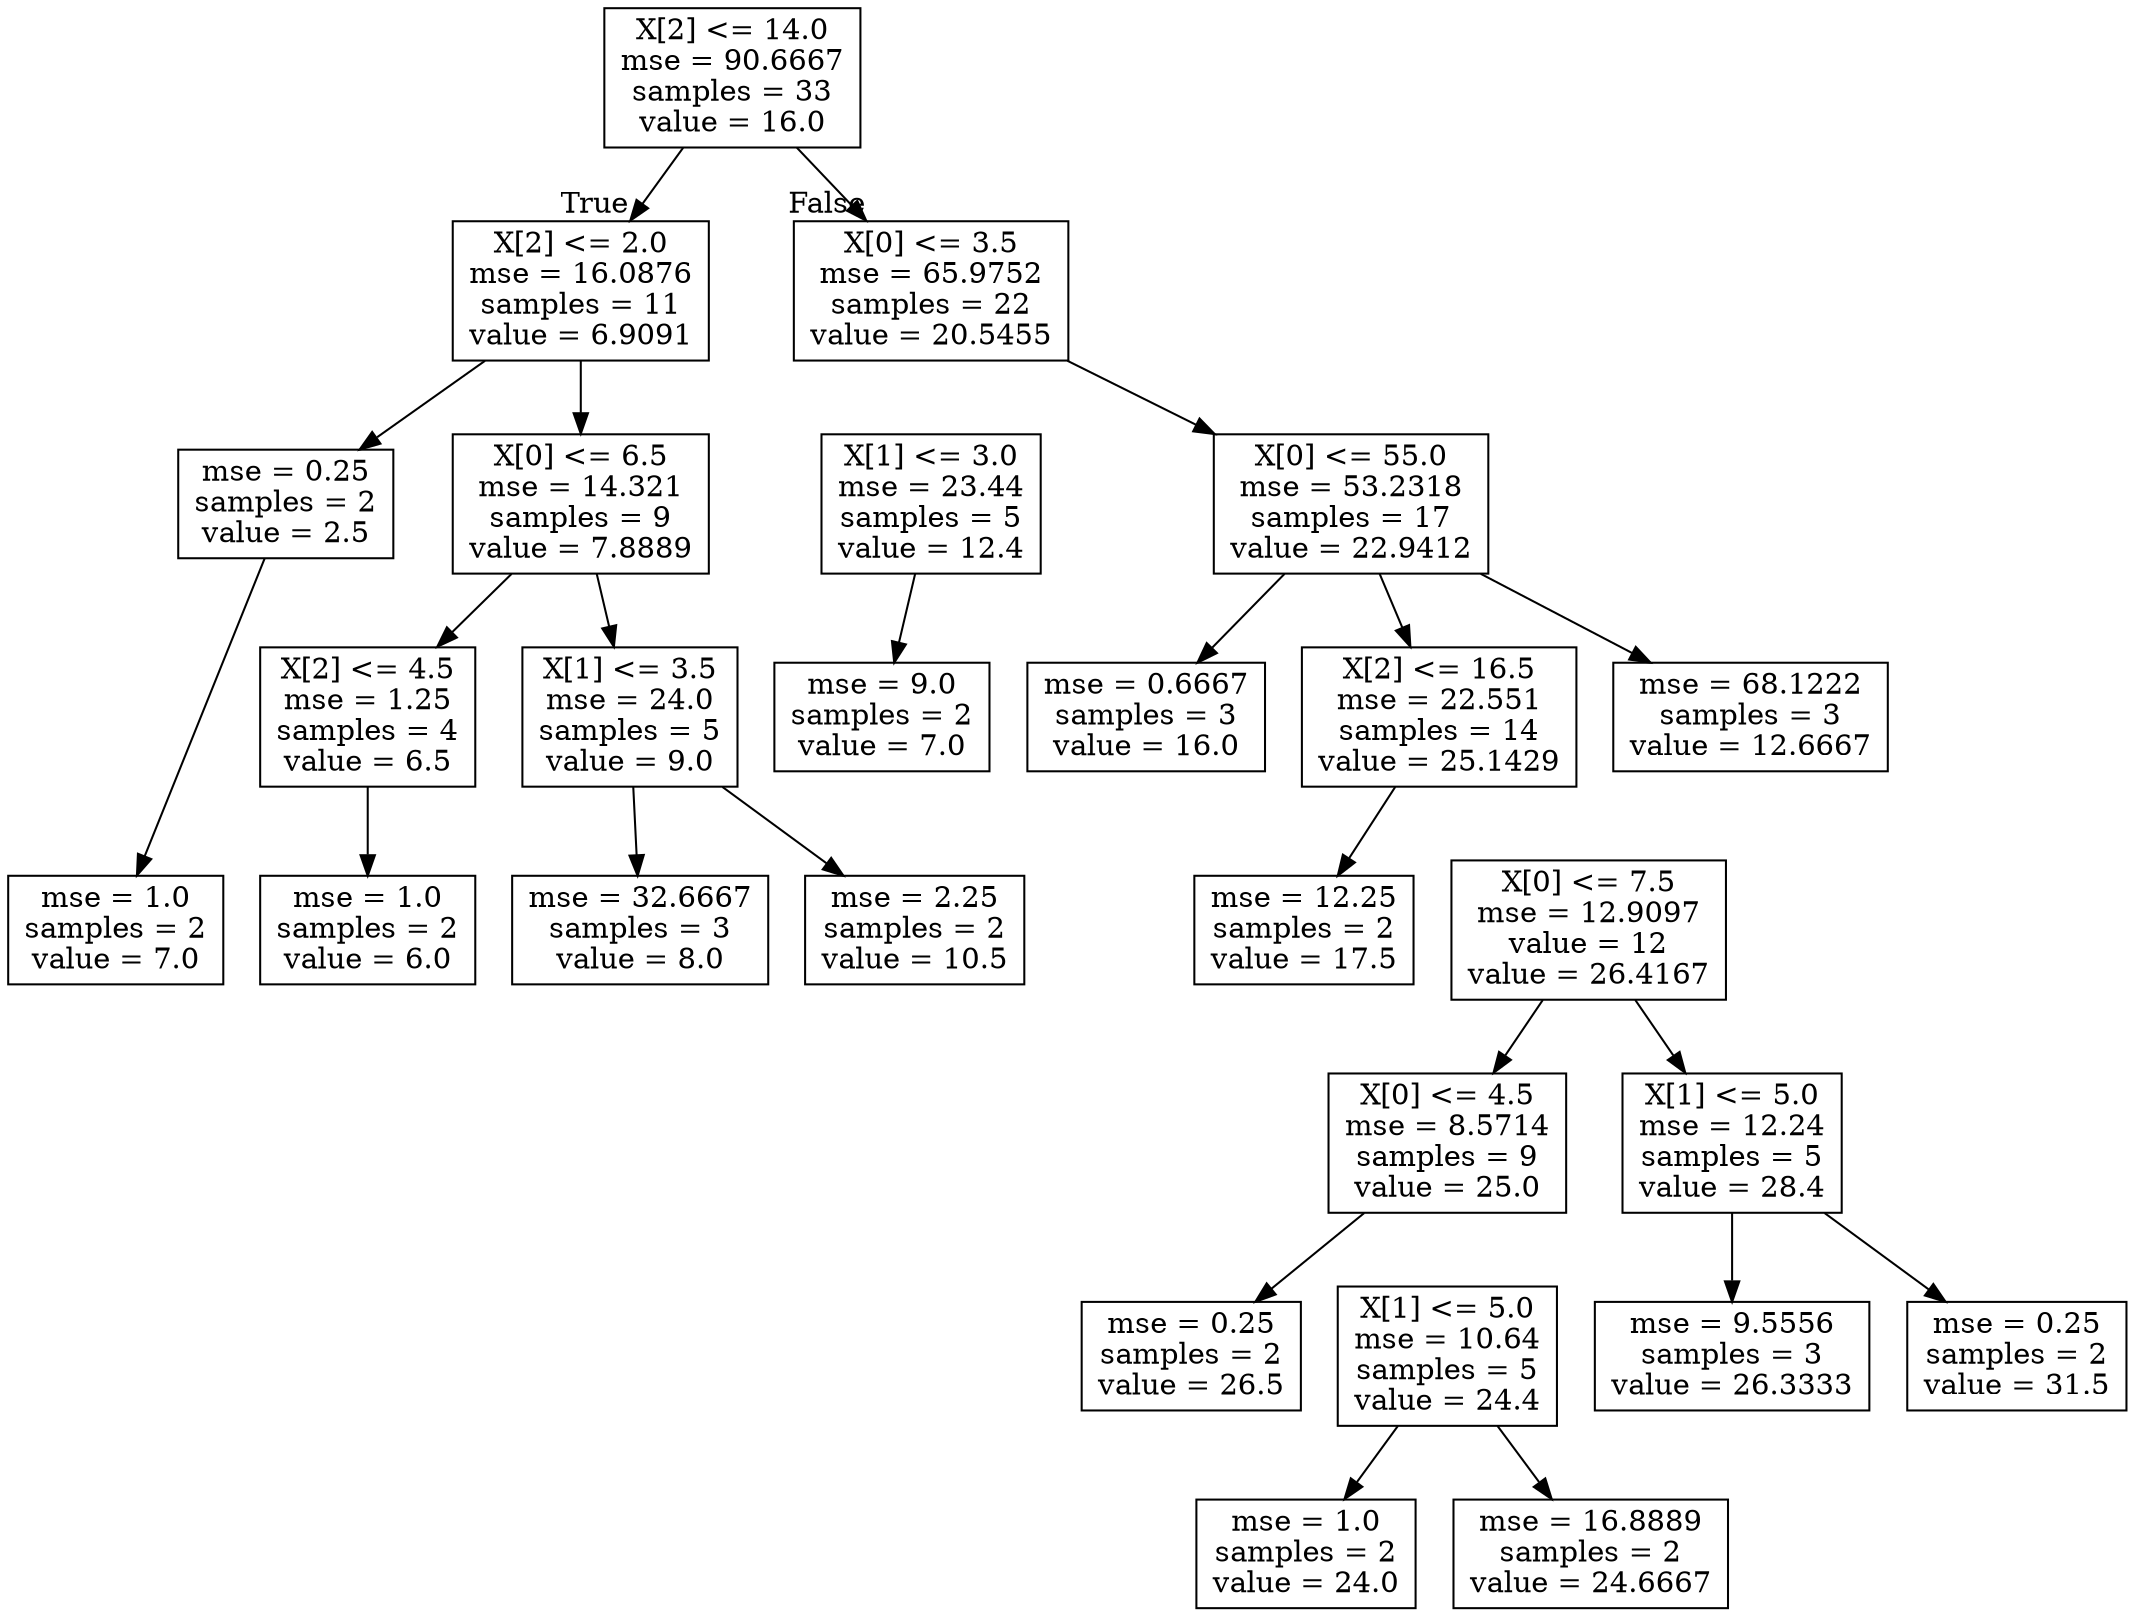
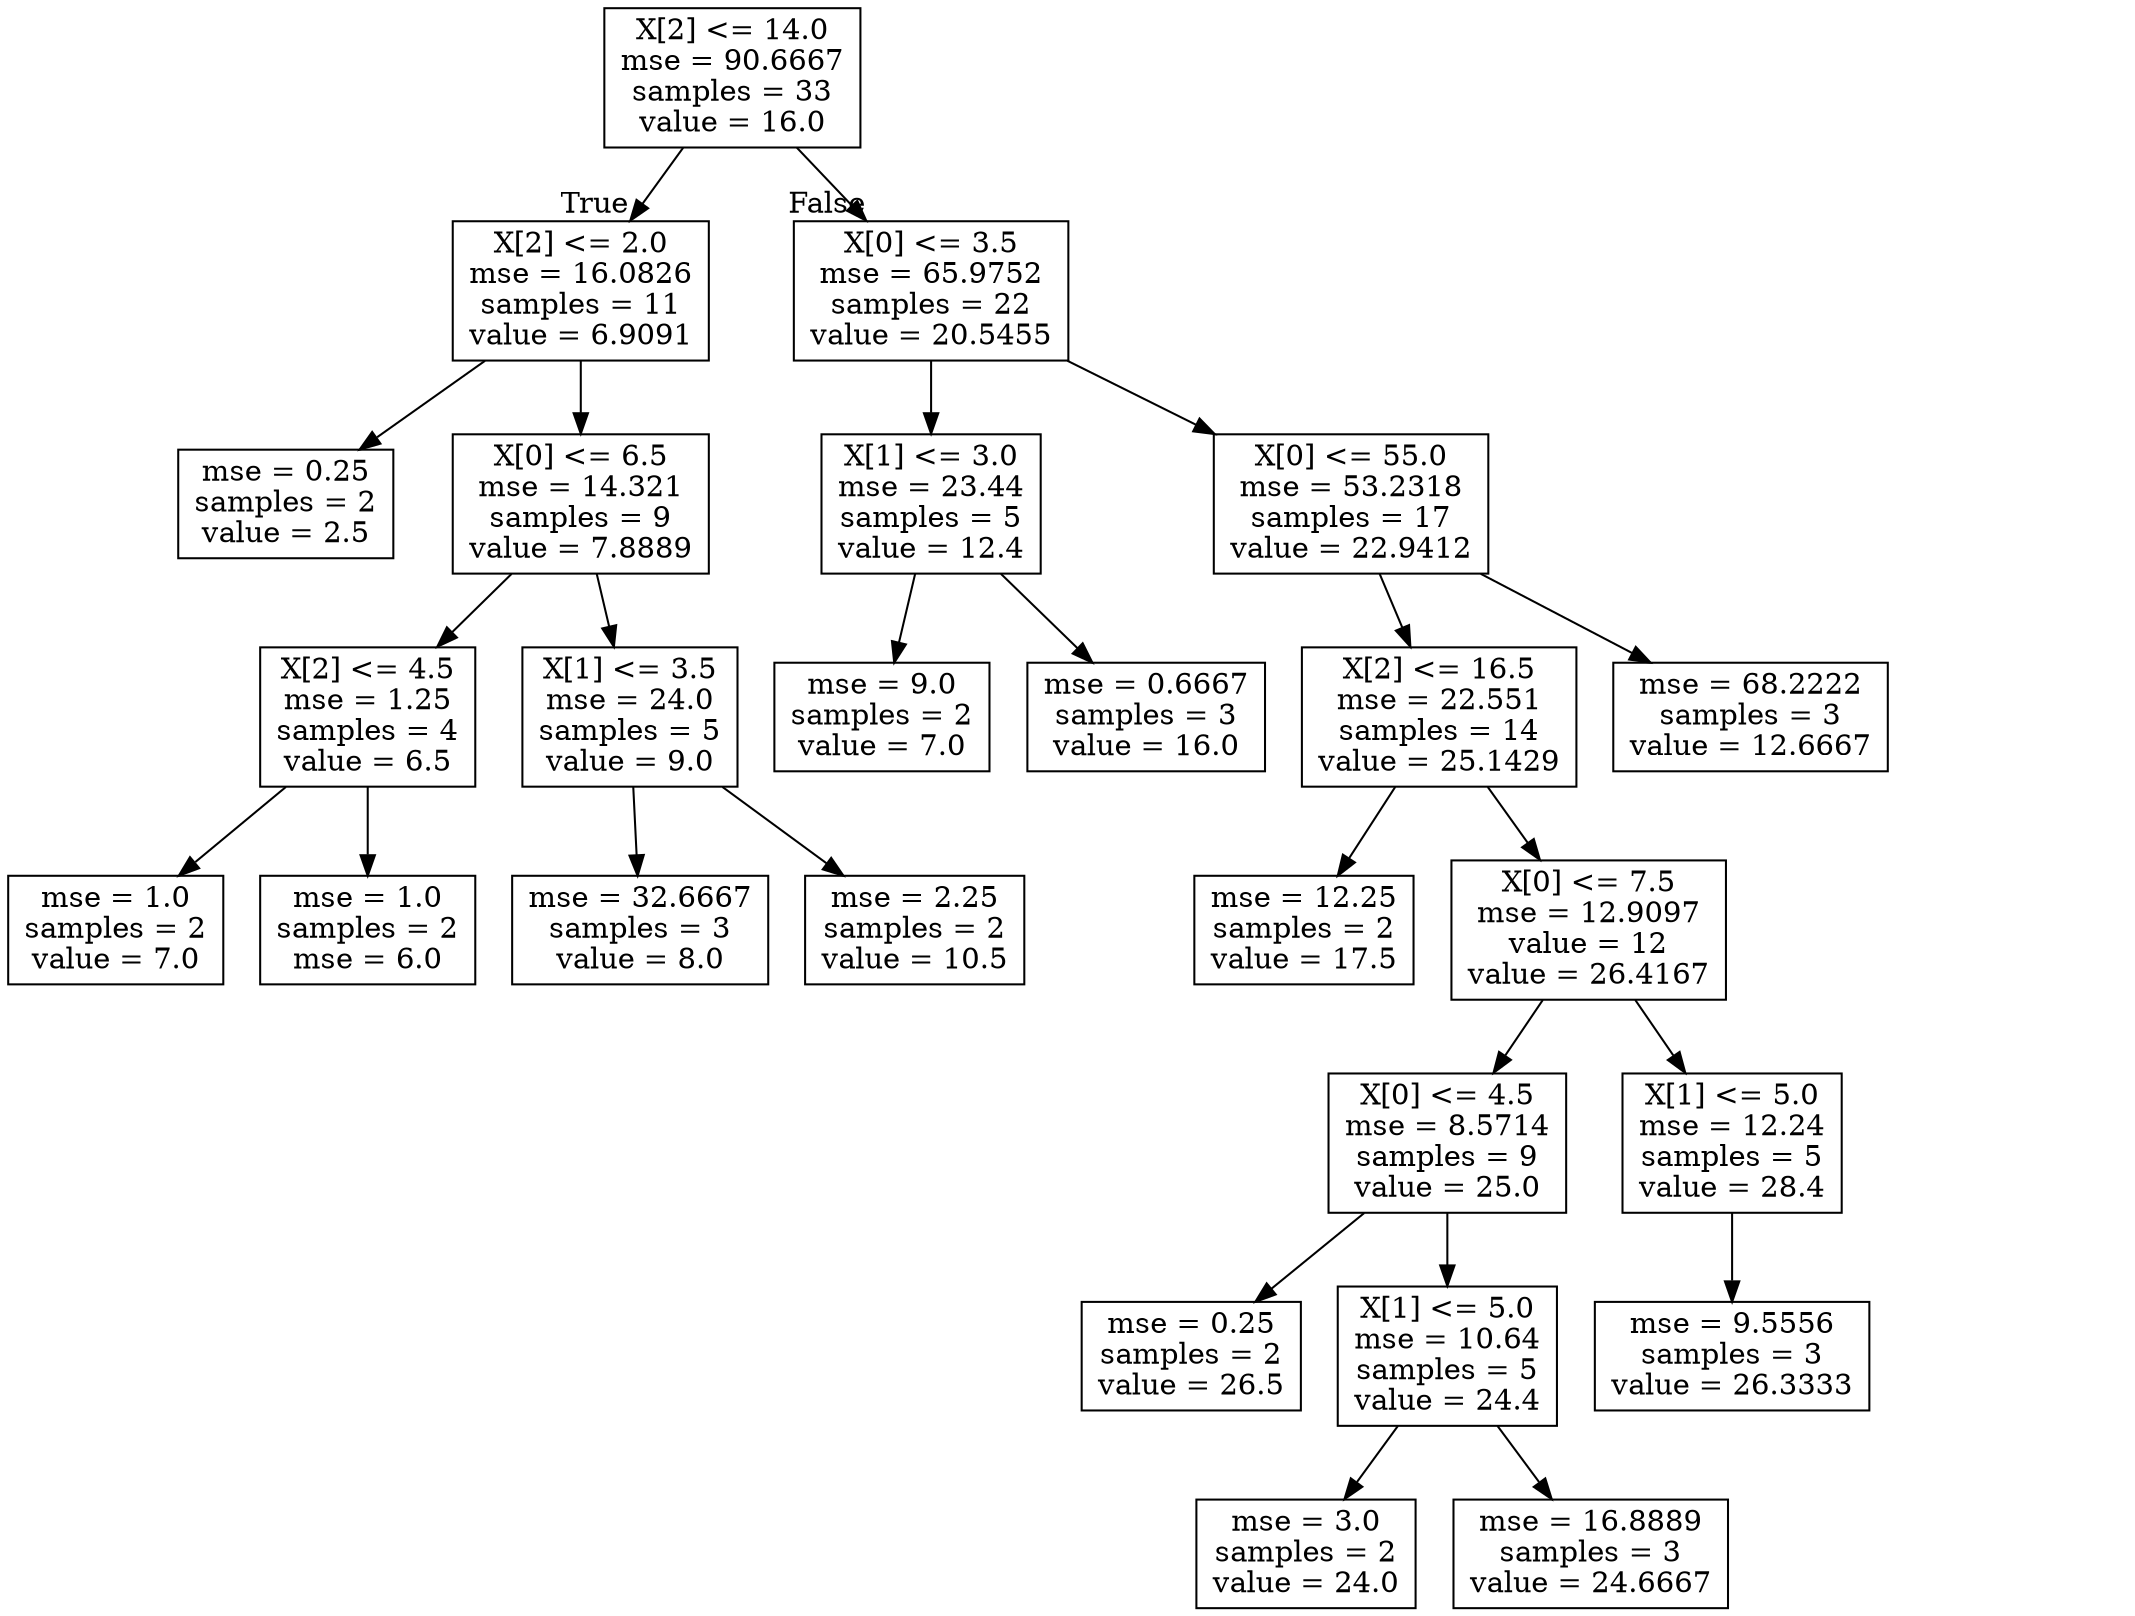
node "X[2] <= 2.0 mse = 16.0876 samples = 11 value = 6.9091": label "X[2] <= 2.0 mse = 16.0876 samples = 11 value = 6.9091" -> "X[2] <= 2.0 mse = 16.0826 samples = 11 value = 6.9091"
edge "X[0] <= 3.5 mse = 65.9752 samples = 22 value = 20.5455" -> "X[1] <= 3.0 mse = 23.44 samples = 5 value = 12.4": added
edge "X[0] <= 55.0 mse = 53.2318 samples = 17 value = 22.9412" -> "mse = 0.6667 samples = 3 value = 16.0": now "X[1] <= 3.0 mse = 23.44 samples = 5 value = 12.4" -> "mse = 0.6667 samples = 3 value = 16.0"
edge "mse = 0.25 samples = 2 value = 2.5" -> "mse = 1.0 samples = 2 value = 7.0": now "X[2] <= 4.5 mse = 1.25 samples = 4 value = 6.5" -> "mse = 1.0 samples = 2 value = 7.0"
node "mse = 68.1222 samples = 3 value = 12.6667": label "mse = 68.1222 samples = 3 value = 12.6667" -> "mse = 68.2222 samples = 3 value = 12.6667"
edge "X[2] <= 16.5 mse = 22.551 samples = 14 value = 25.1429" -> "X[0] <= 7.5 mse = 12.9097 value = 12 value = 26.4167": added
node "mse = 1.0 samples = 2 value = 6.0": label "mse = 1.0 samples = 2 value = 6.0" -> "mse = 1.0 samples = 2 mse = 6.0"
edge "X[0] <= 4.5 mse = 8.5714 samples = 9 value = 25.0" -> "X[1] <= 5.0 mse = 10.64 samples = 5 value = 24.4": added
node "mse = 0.25 samples = 2 value = 31.5": removed
node "mse = 1.0 samples = 2 value = 24.0": label "mse = 1.0 samples = 2 value = 24.0" -> "mse = 3.0 samples = 2 value = 24.0"
node "mse = 16.8889 samples = 2 value = 24.6667": label "mse = 16.8889 samples = 2 value = 24.6667" -> "mse = 16.8889 samples = 3 value = 24.6667"
